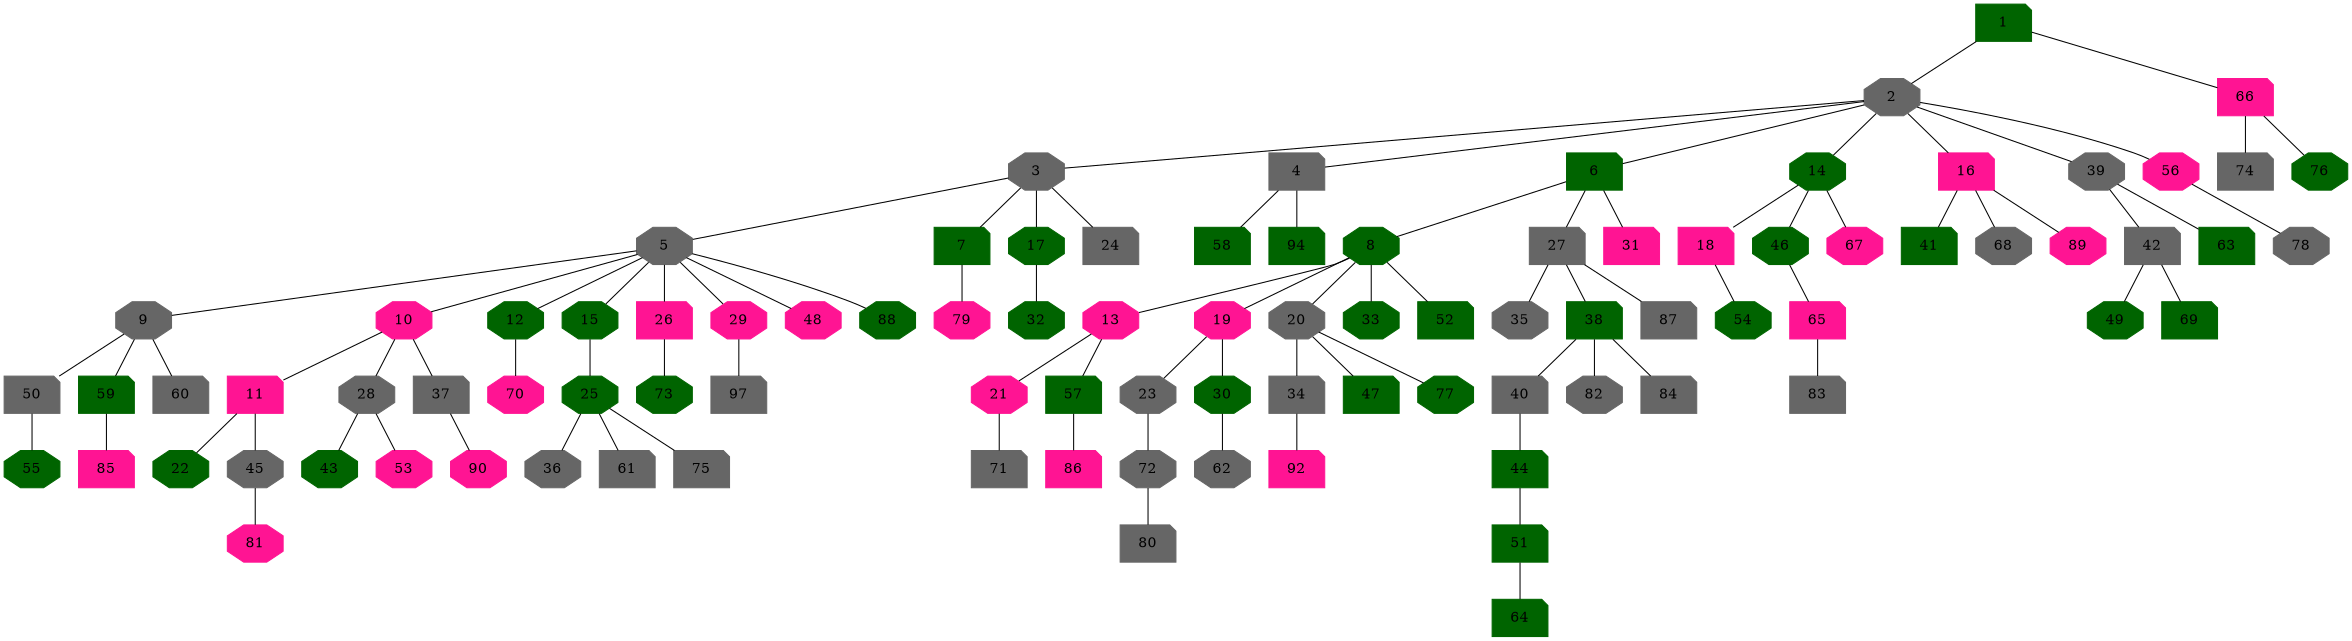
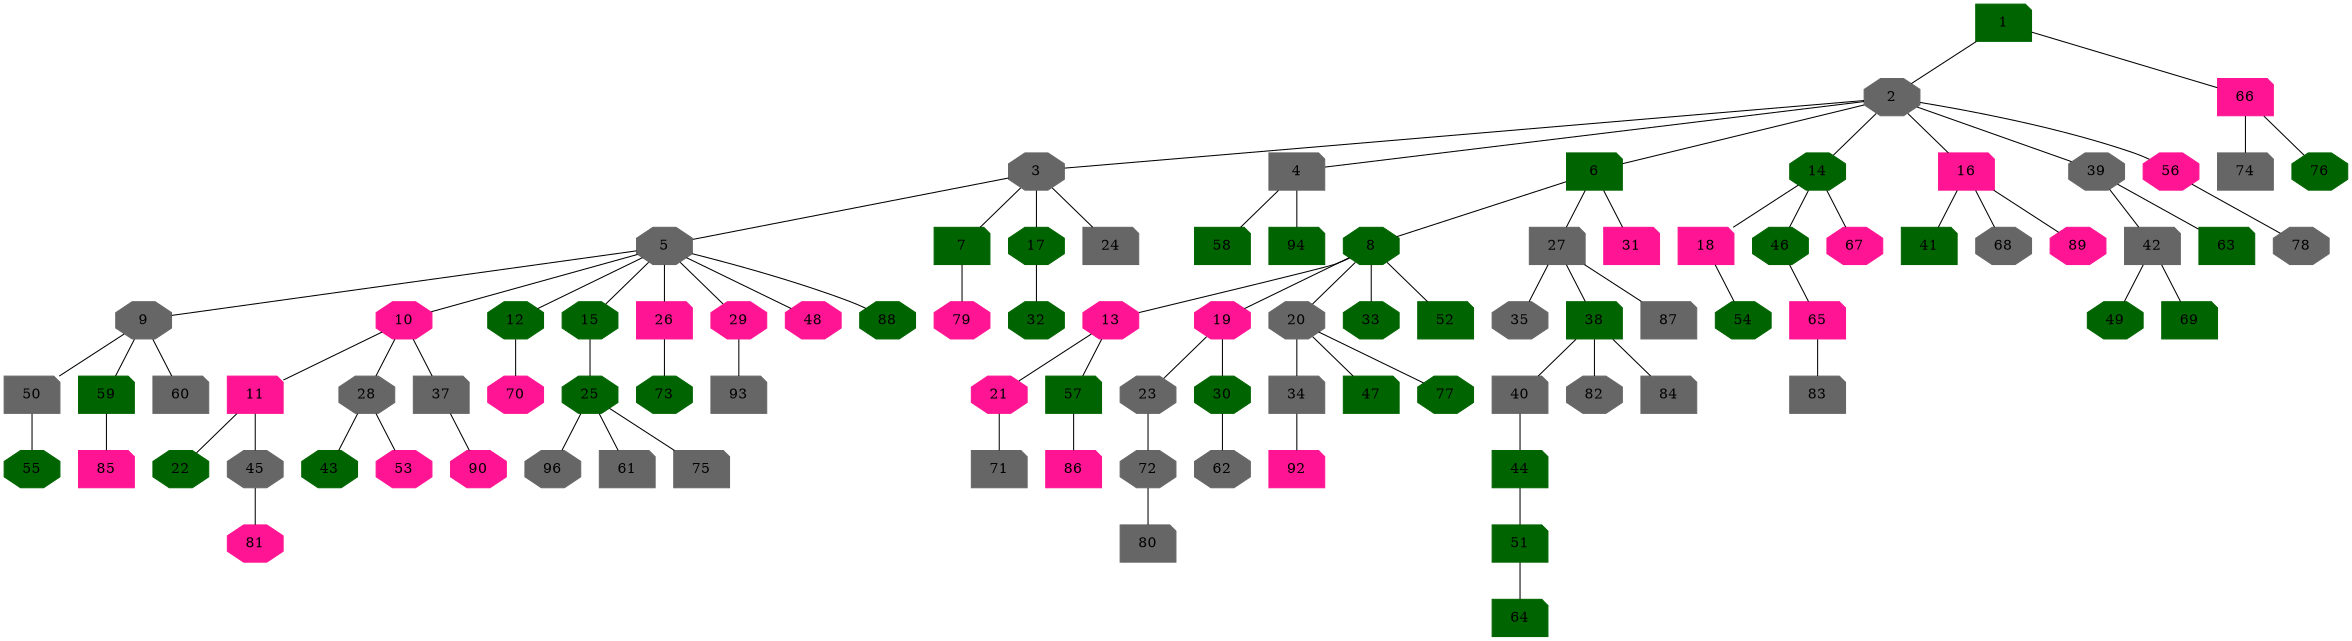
node "97": label "97" -> "93"
node "36": label "36" -> "96"
